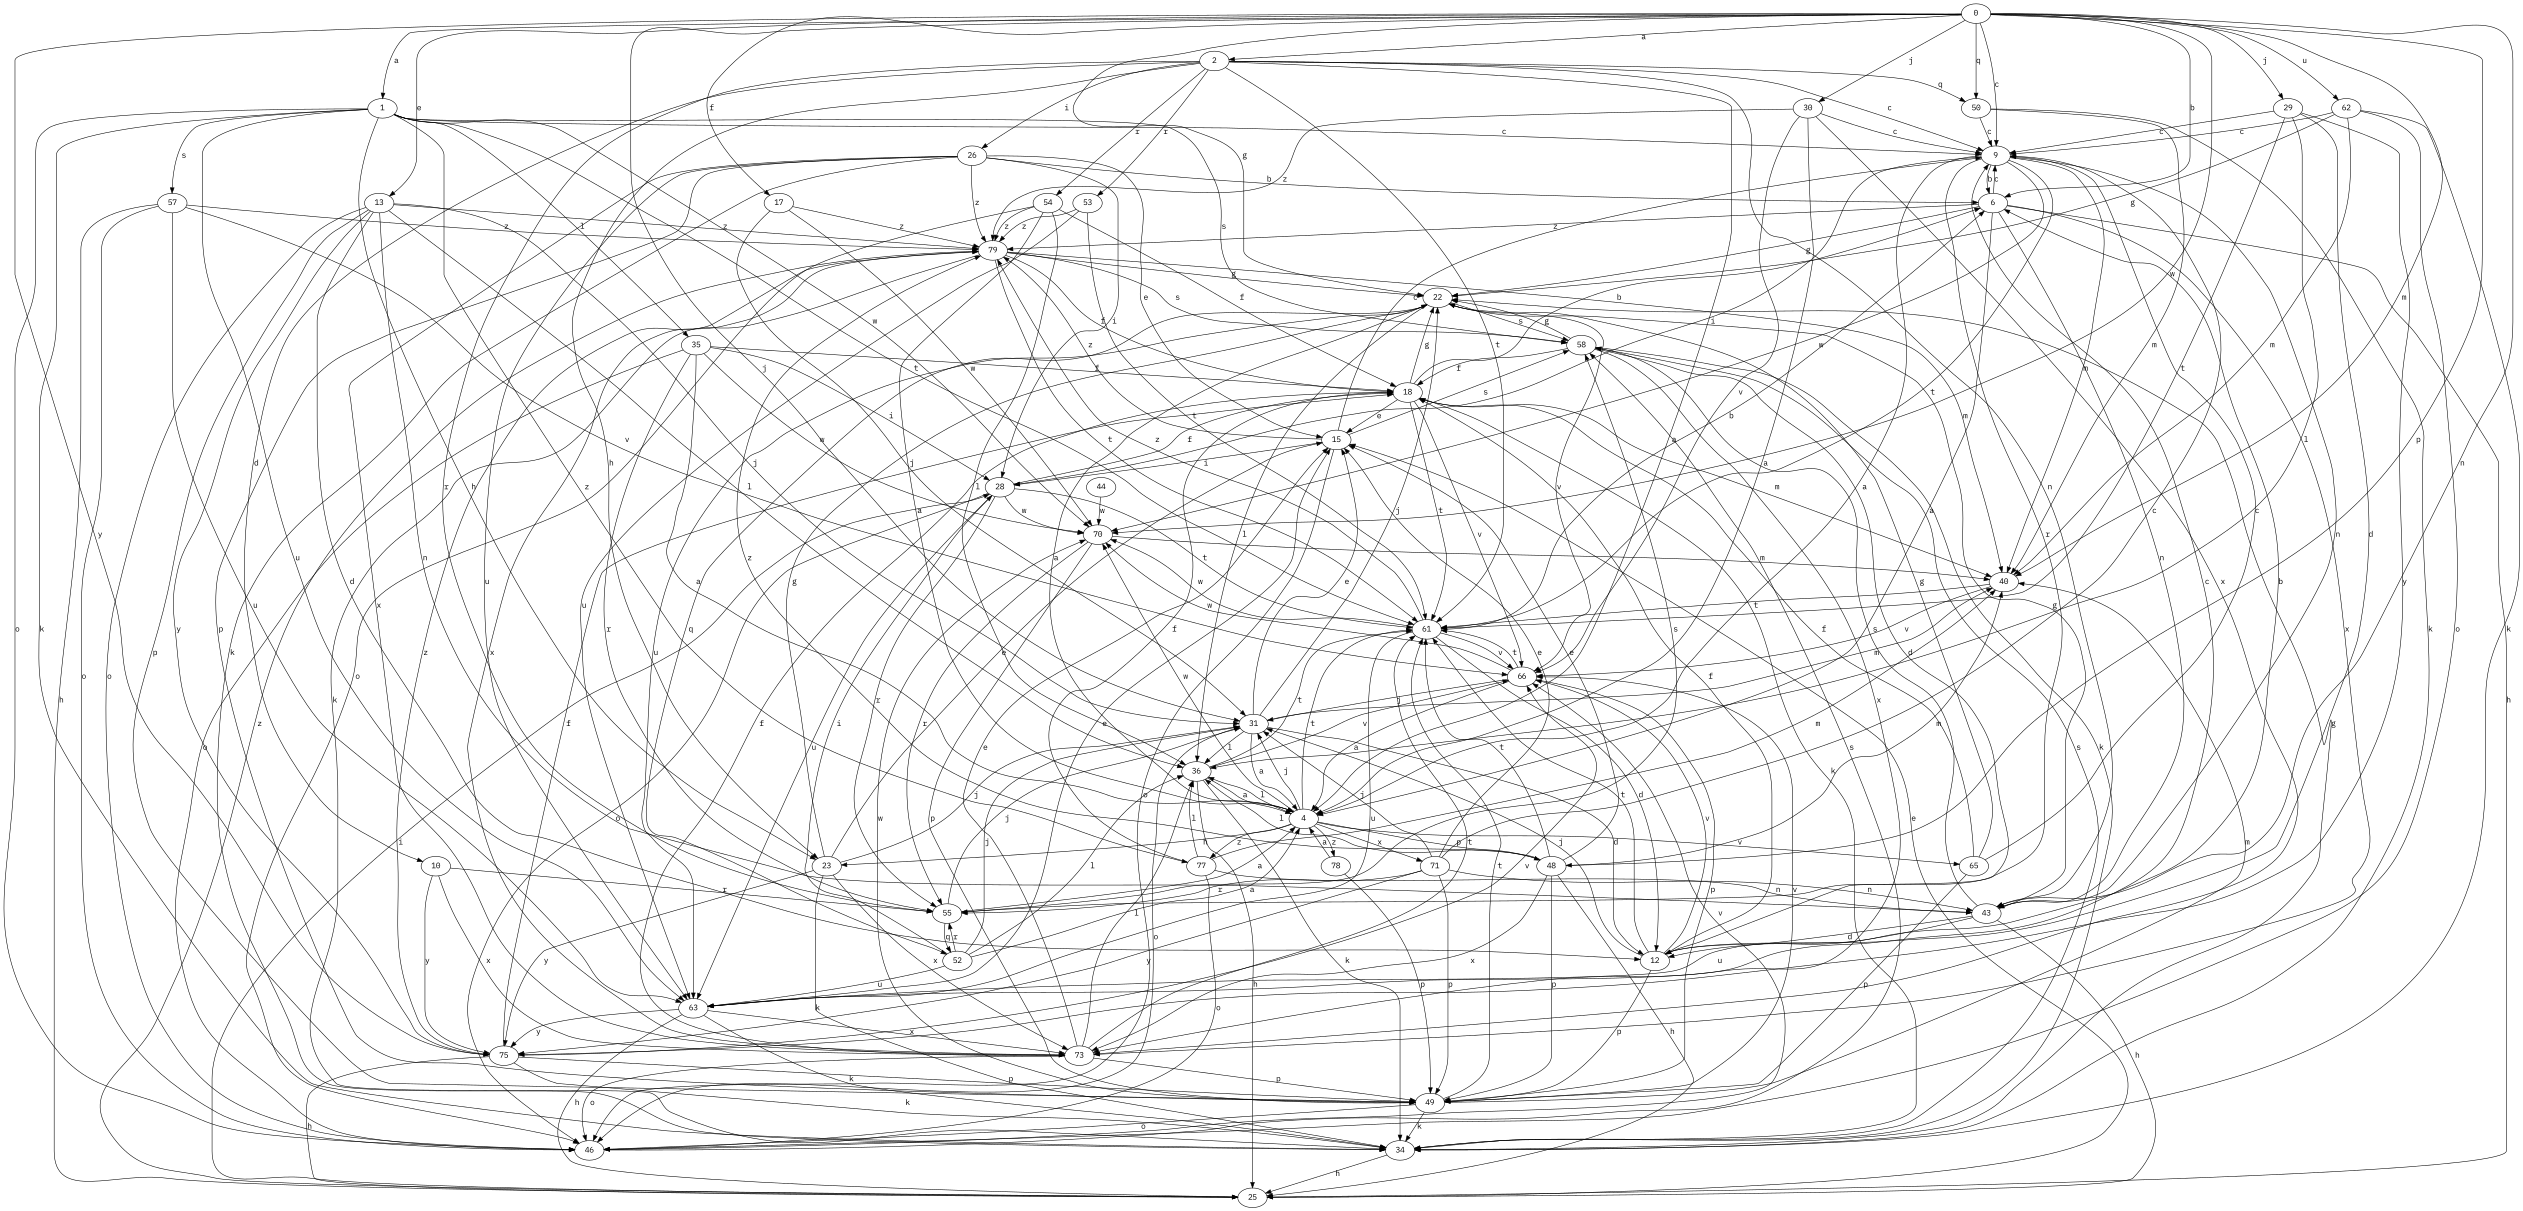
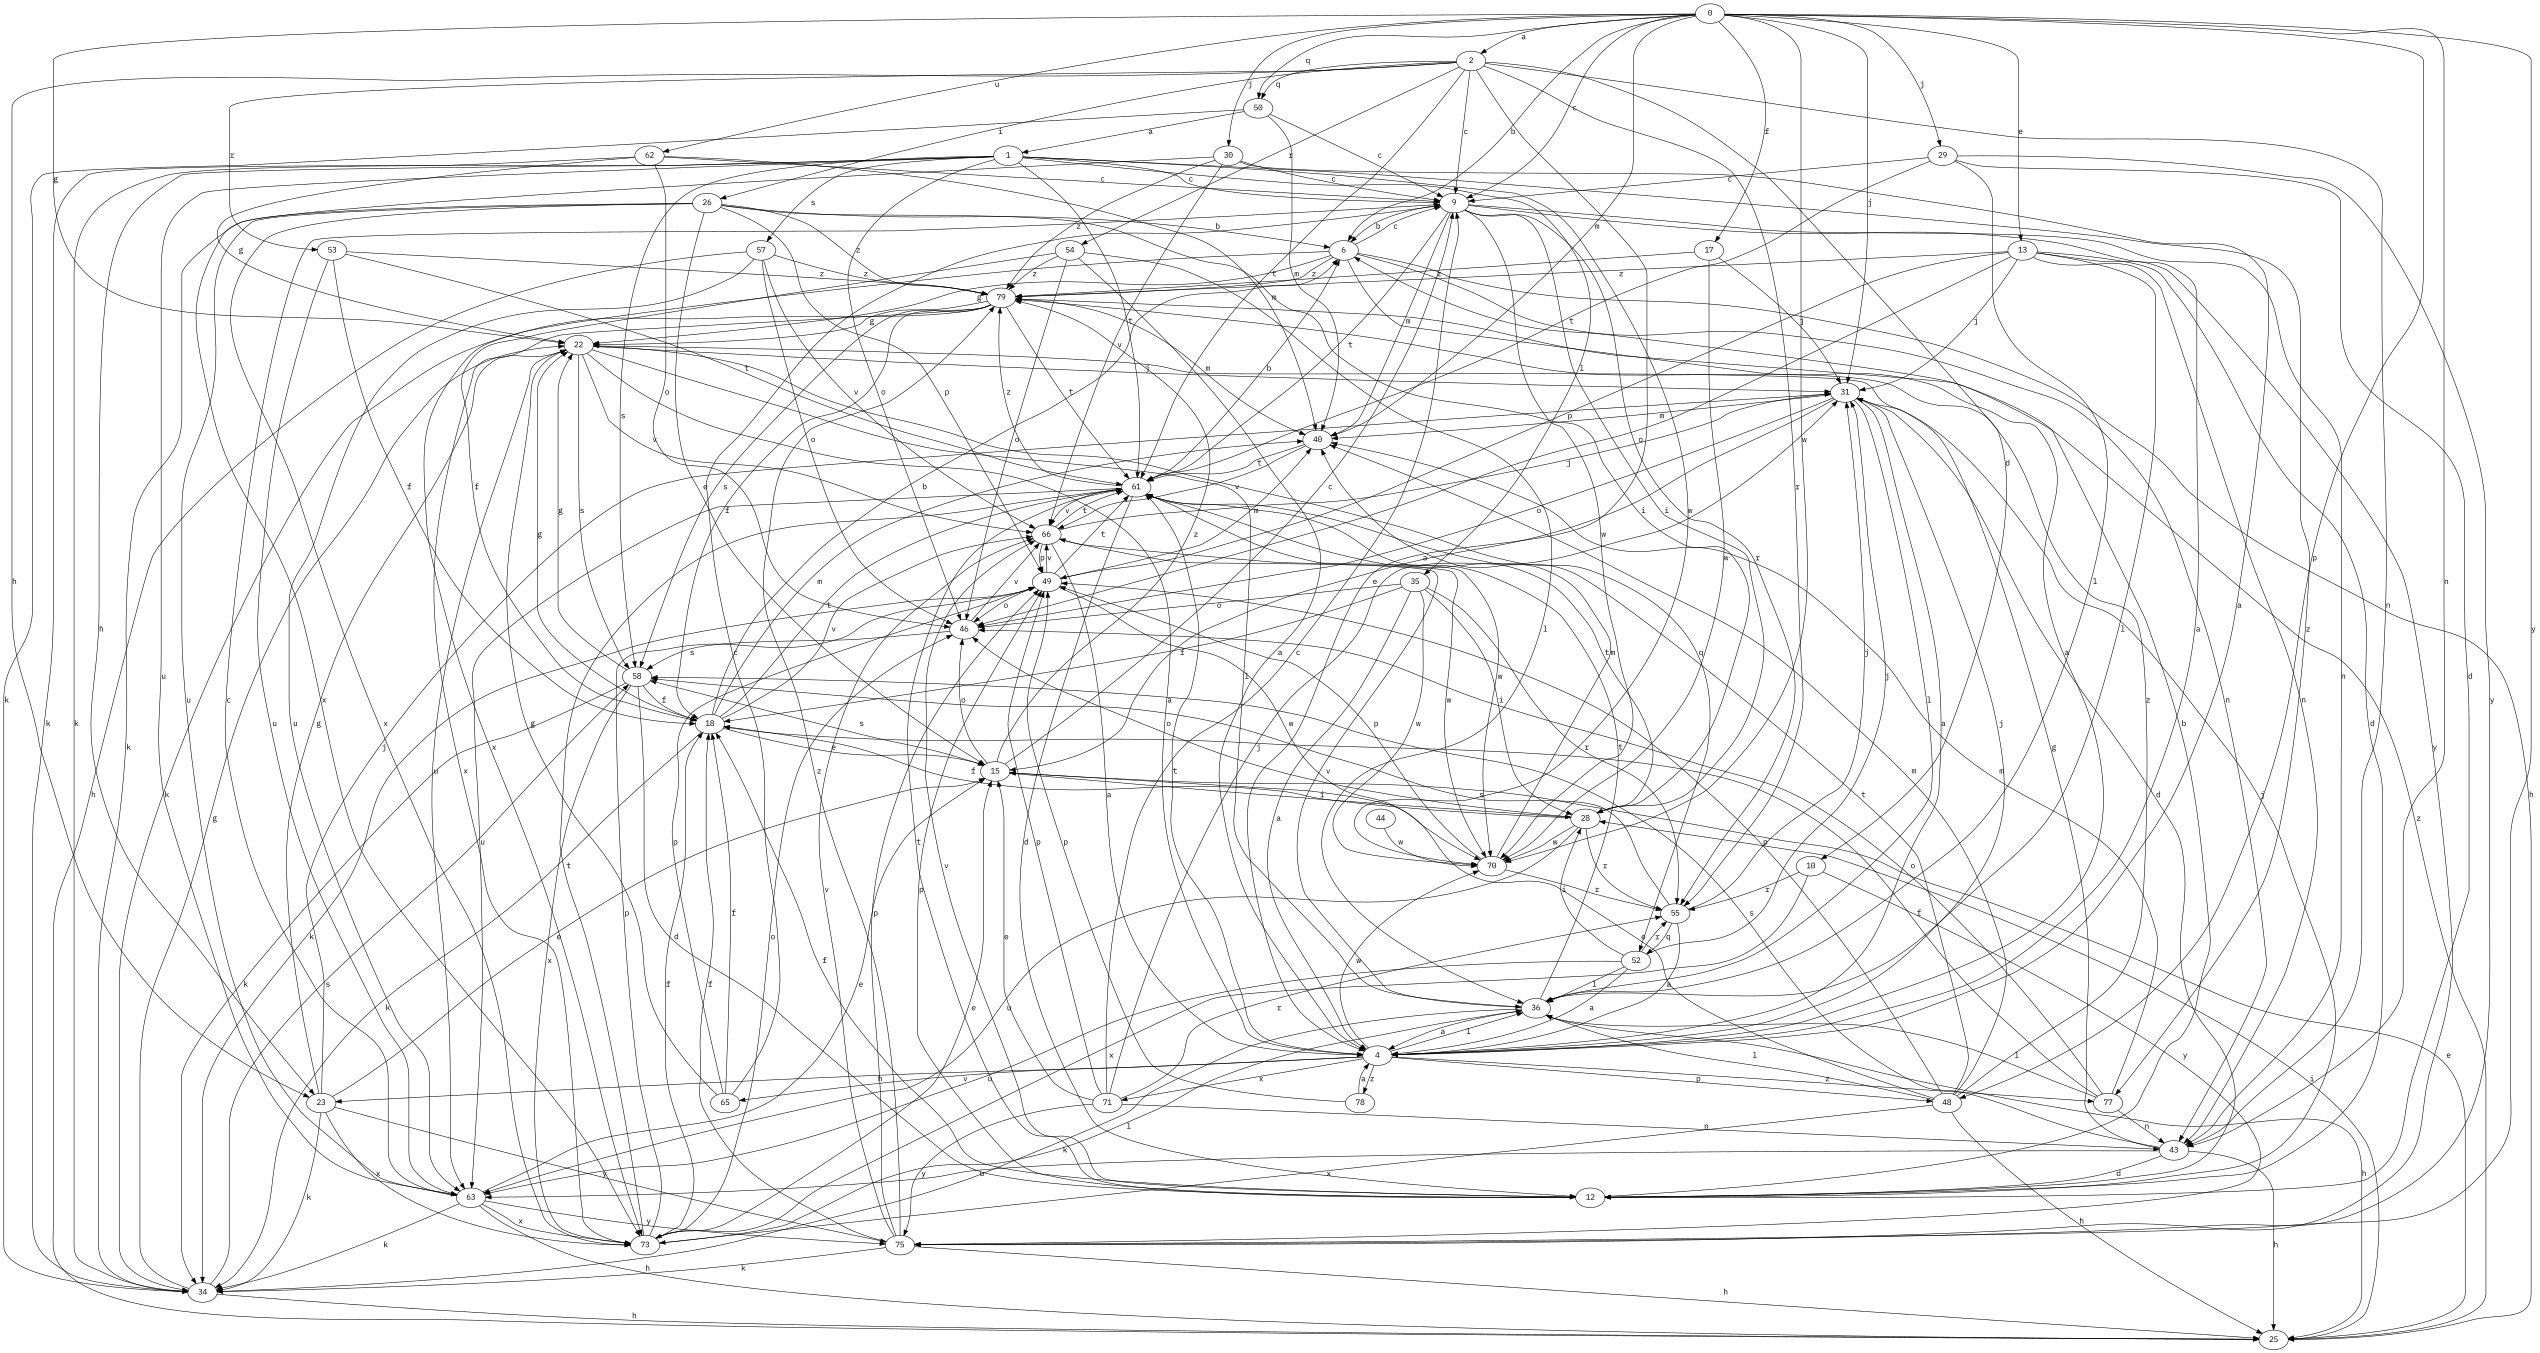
edge "0" -> "1": now "50" -> "1"
edge "31" -> "22": reversed
edge "53" -> "18": added, label "f"
